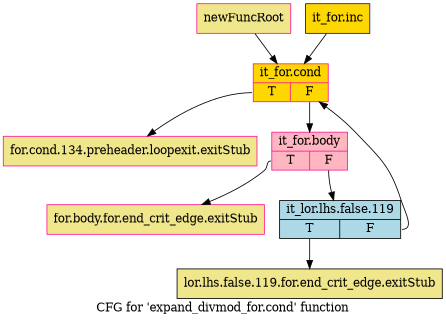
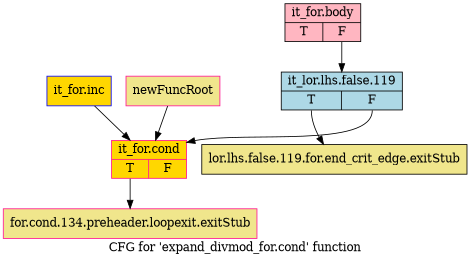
edge "it_for.cond" -> "it_for.body": removed
node "it_for.body": color deeppink -> black
node "for.body.for.end_crit_edge.exitStub": removed
